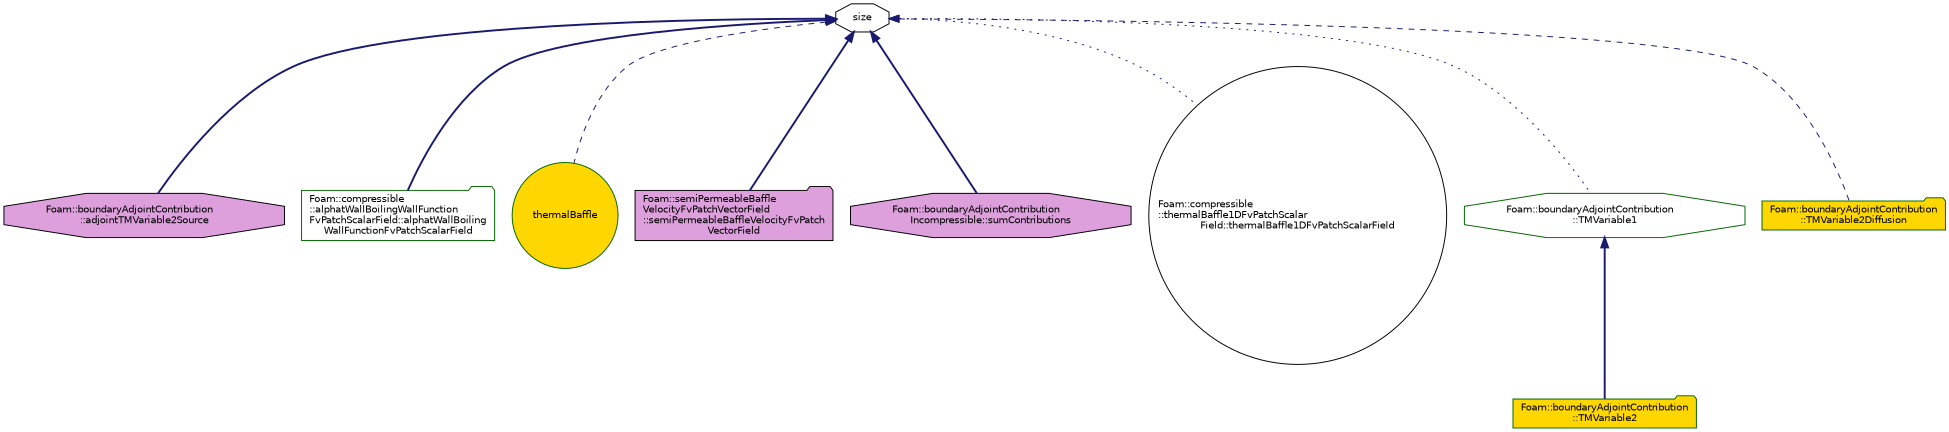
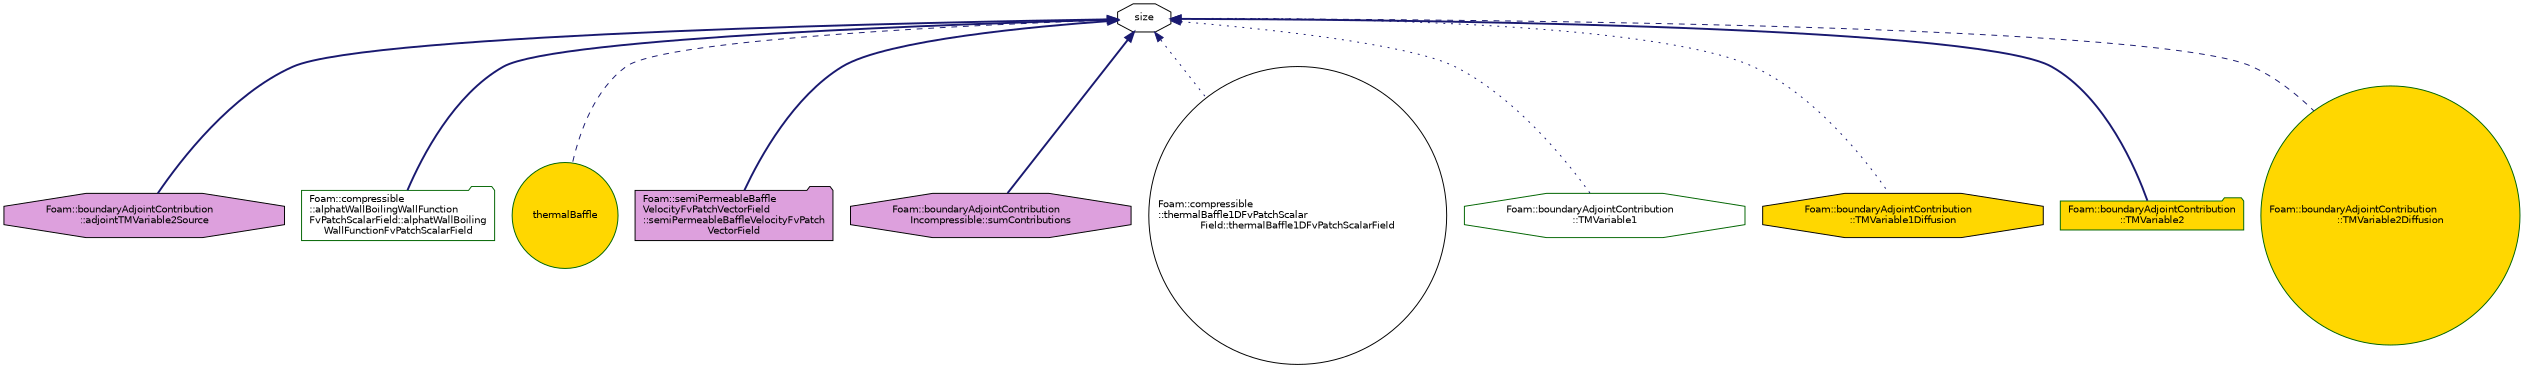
node "Foam::boundaryAdjointContribution ::TMVariable2Diffusion": shape folder -> circle
node "Foam::boundaryAdjointContribution ::TMVariable1Diffusion": added
edge "Foam::boundaryAdjointContribution ::TMVariable2" -> "Foam::boundaryAdjointContribution ::TMVariable1": now "Foam::boundaryAdjointContribution ::TMVariable2" -> "size"
